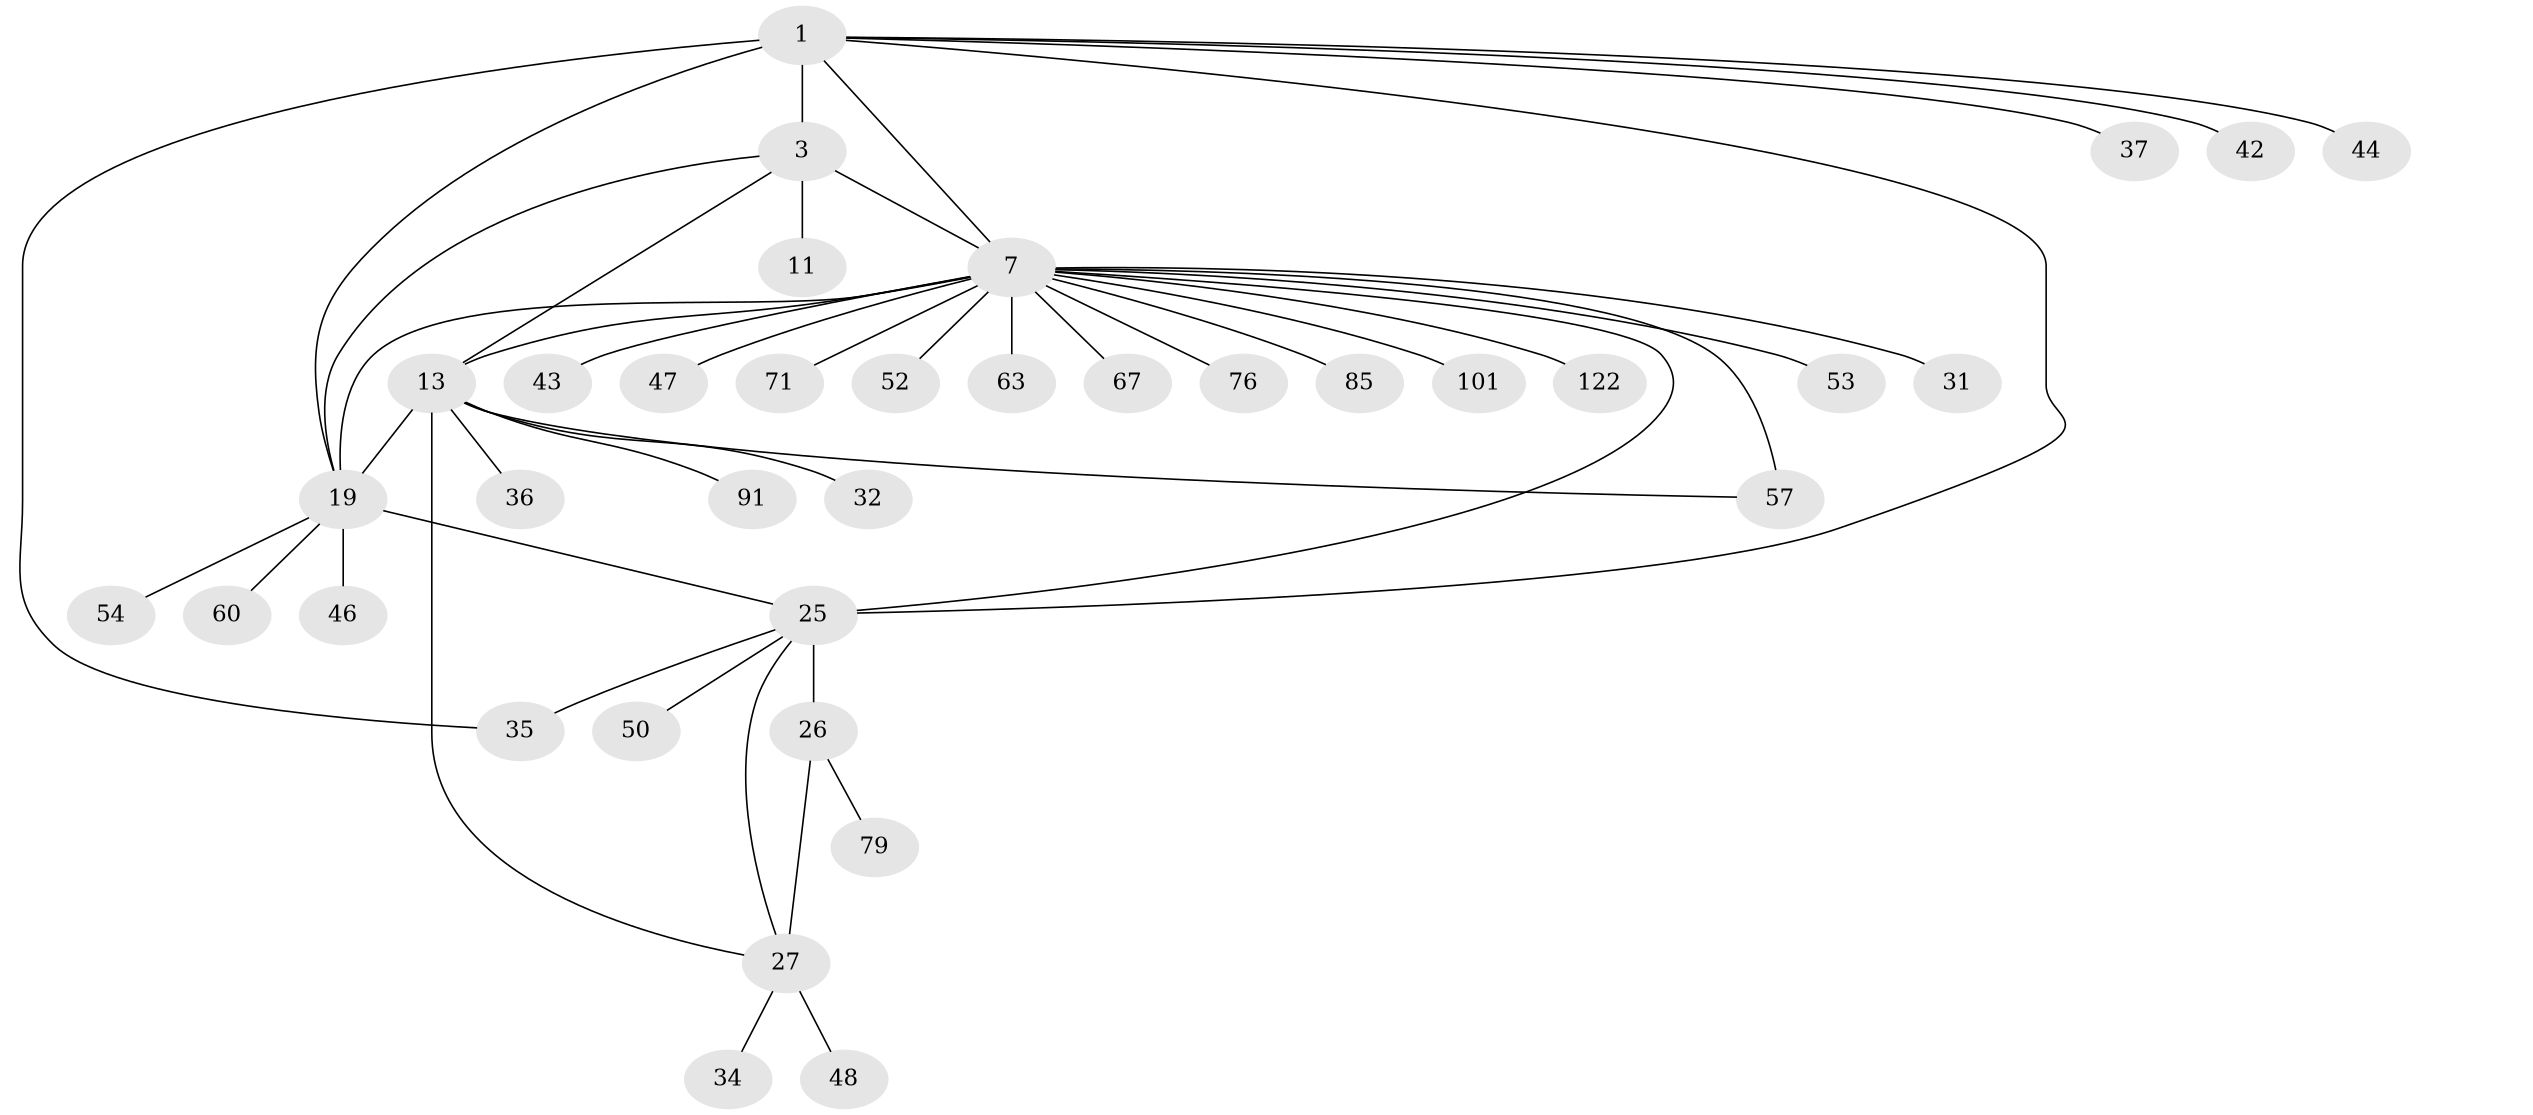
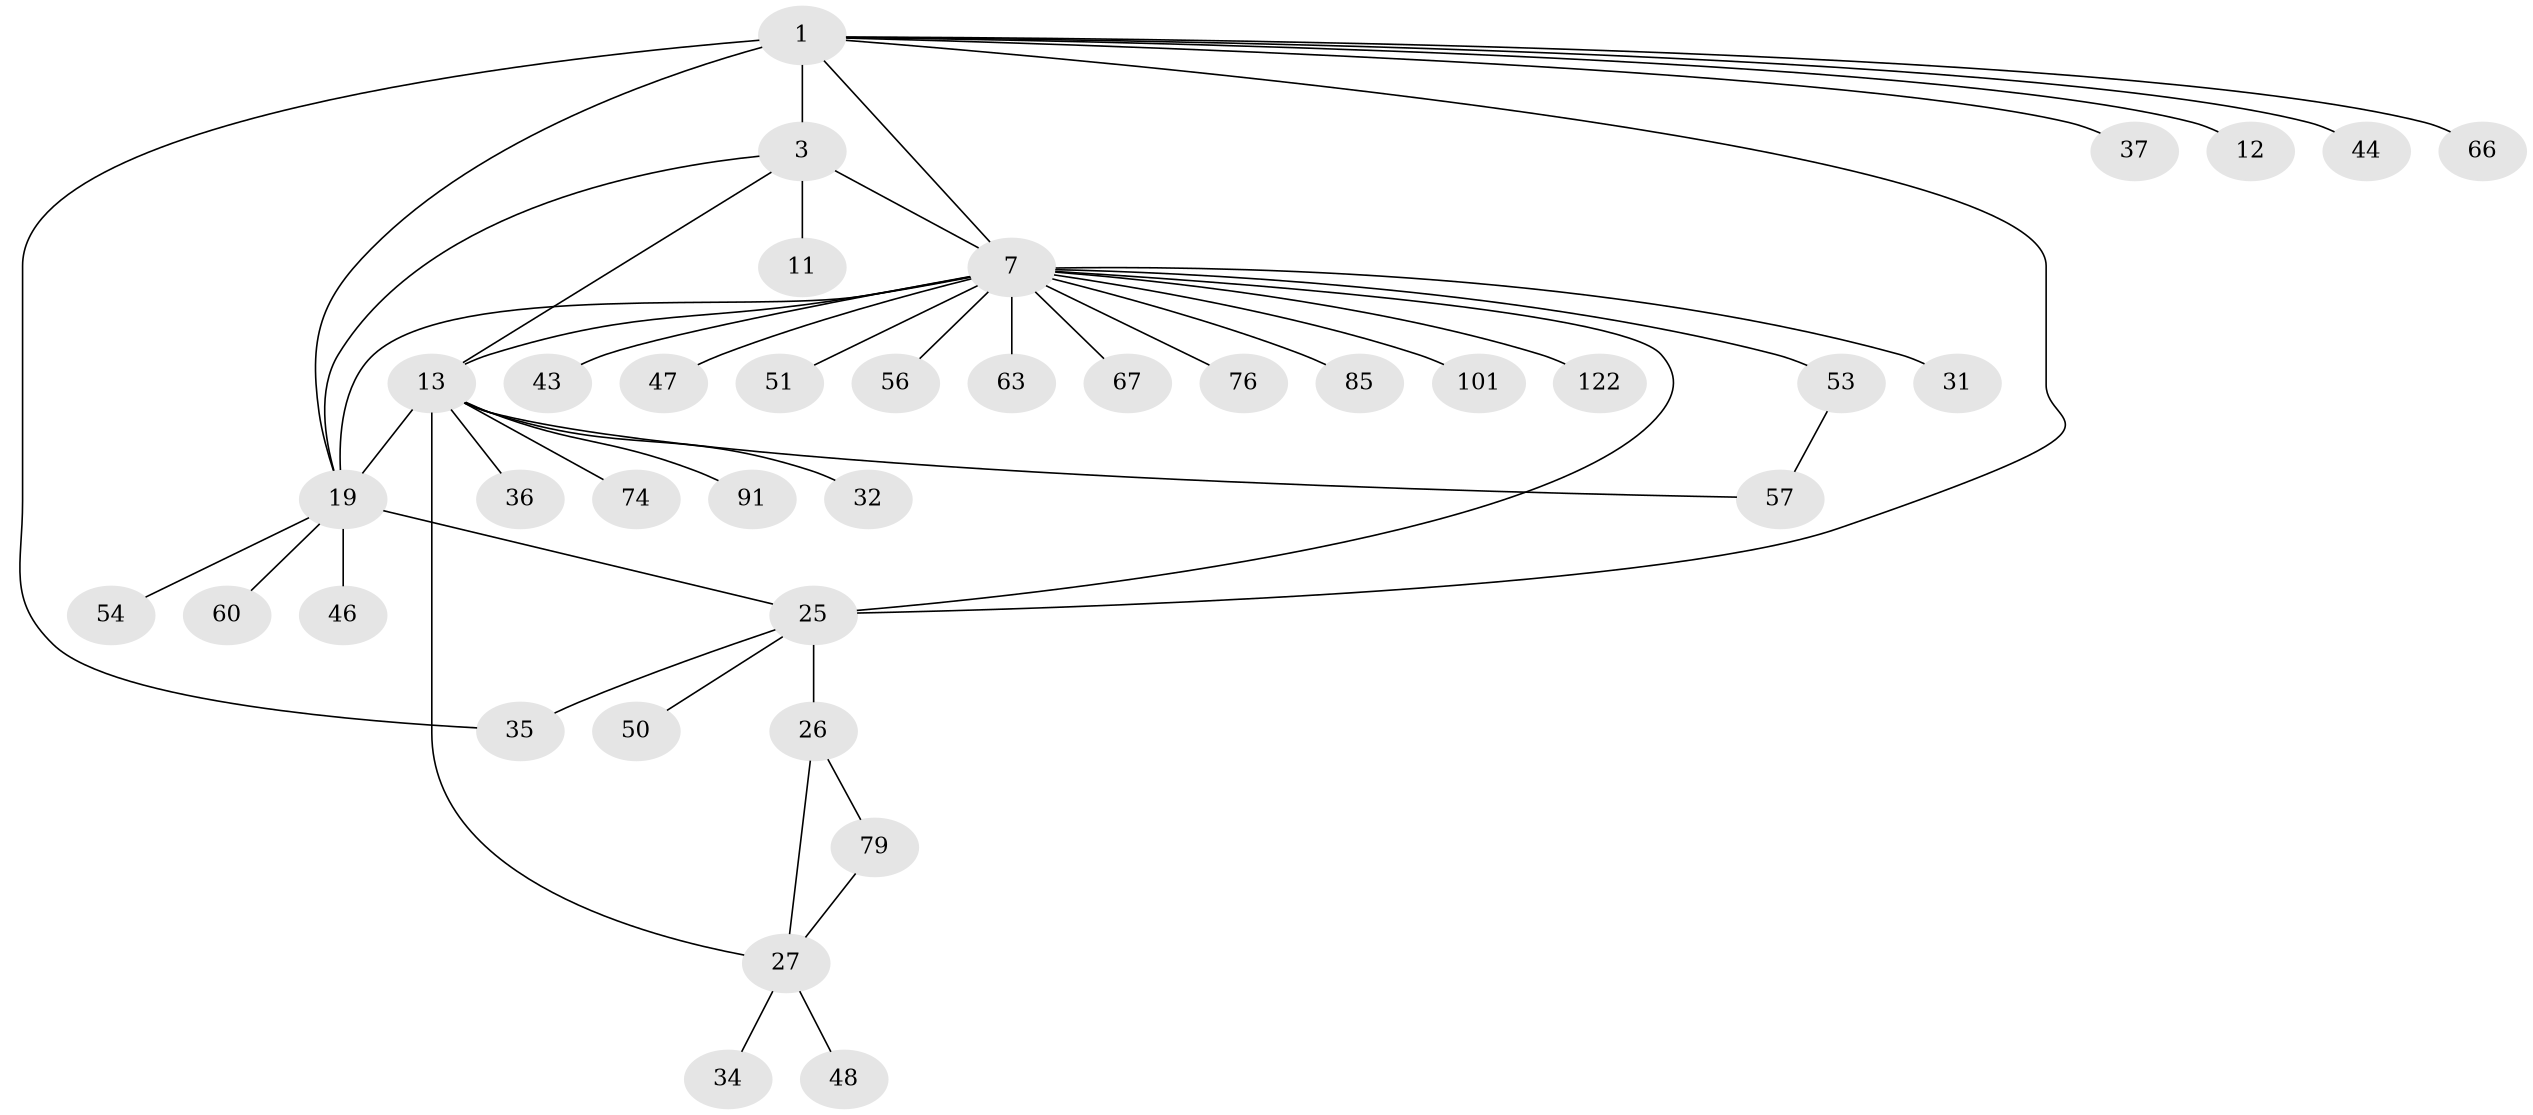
node "42": label "42" -> "12"
node "66": added
edge "7" -- "57": now "53" -- "57"
node "71": label "71" -> "51"
node "52": label "52" -> "56"
node "74": added
edge "25" -- "27": now "79" -- "27"
